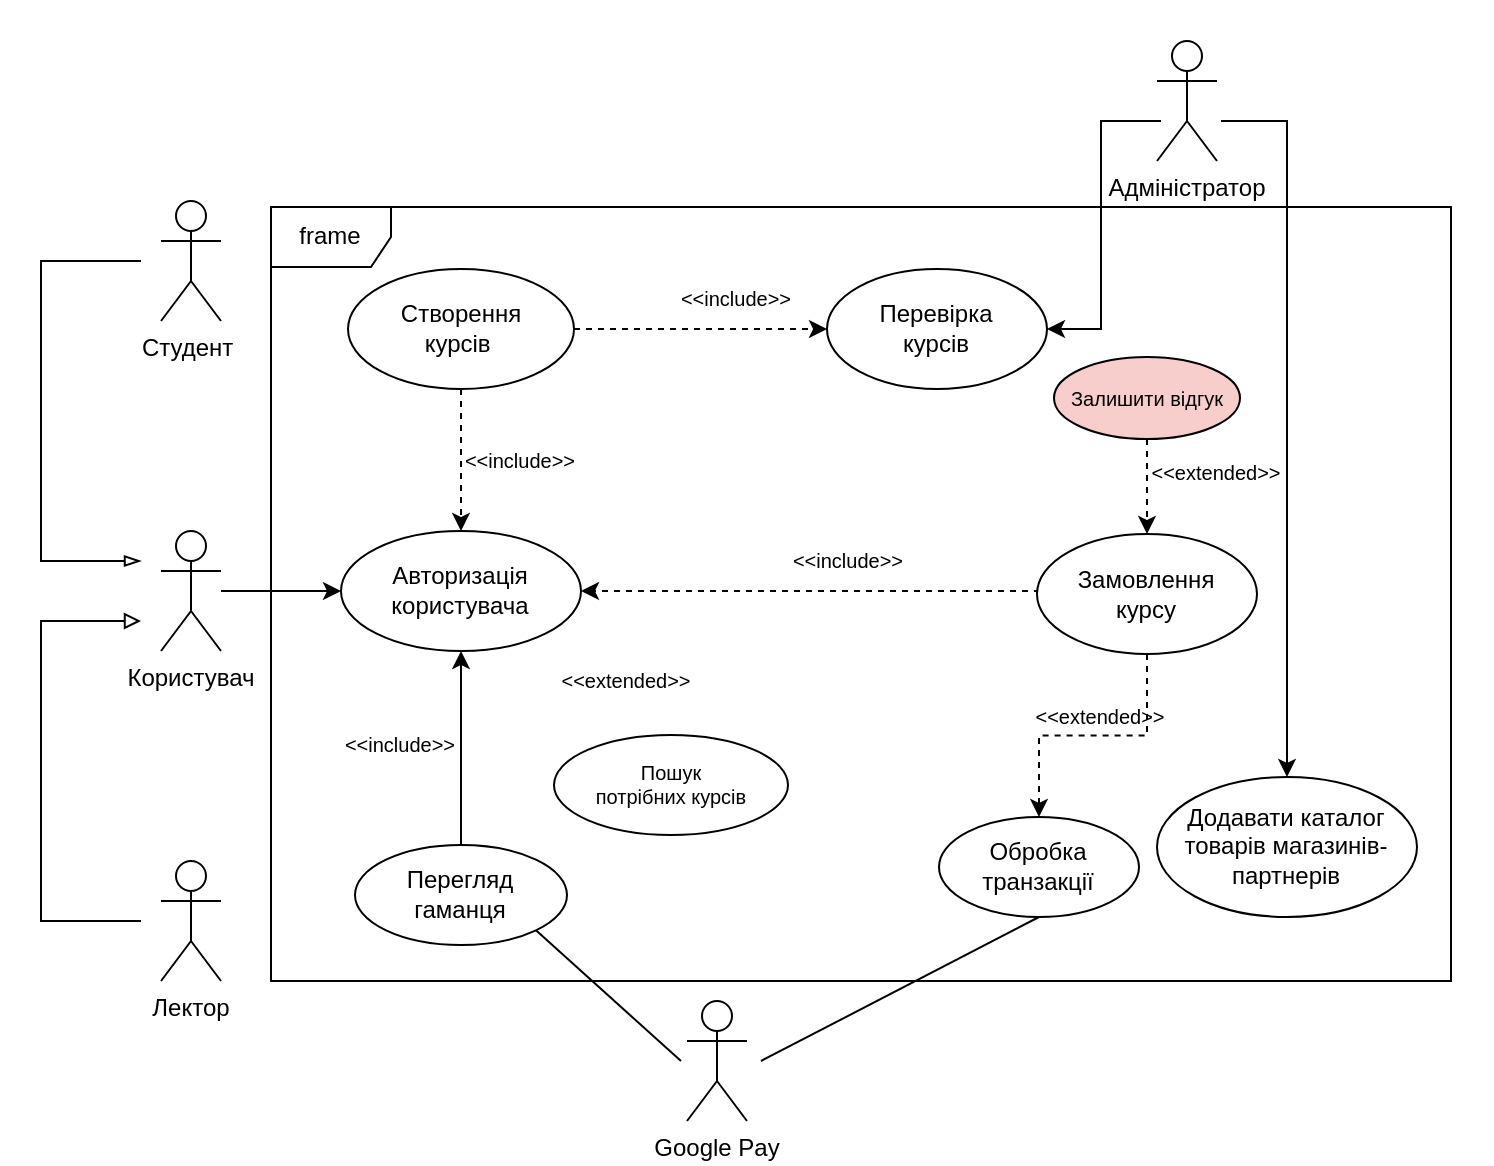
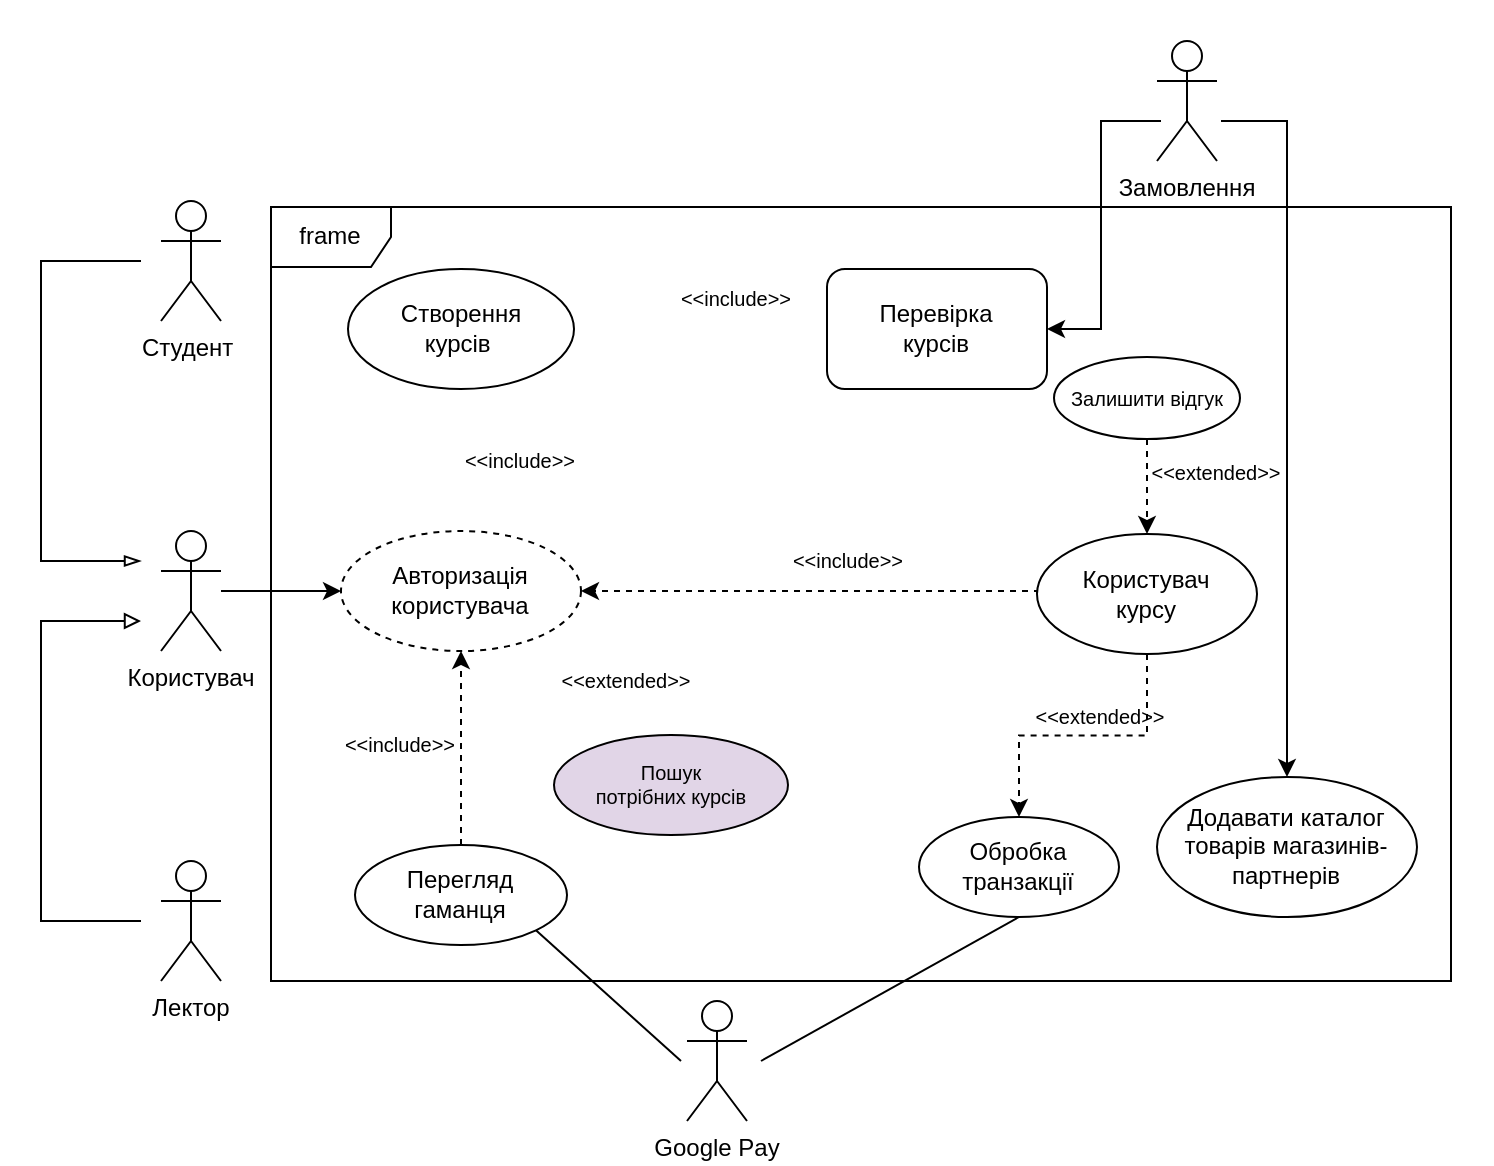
node "Адміністратор": label "Адміністратор" -> "Замовлення"
edge "Створення курсів" -> "Перевірка курсів": removed
node "Перевірка курсів": shape ellipse -> rounded rectangle
node "Залишити відгук": fillcolor #f8cecc -> #ffffff
edge "Створення курсів" -> "Авторизація користувача": removed
node "Авторизація користувача": style solid -> dashed
node "Замовлення курсу": label "Замовлення курсу" -> "Користувач курсу"
edge "Перегляд гаманця" -> "Авторизація користувача": style solid -> dashed
node "Пошук потрібних курсів": fillcolor #ffffff -> #e1d5e7
node "Обробка транзакції": moved (1039, 867) -> (1019, 867)
